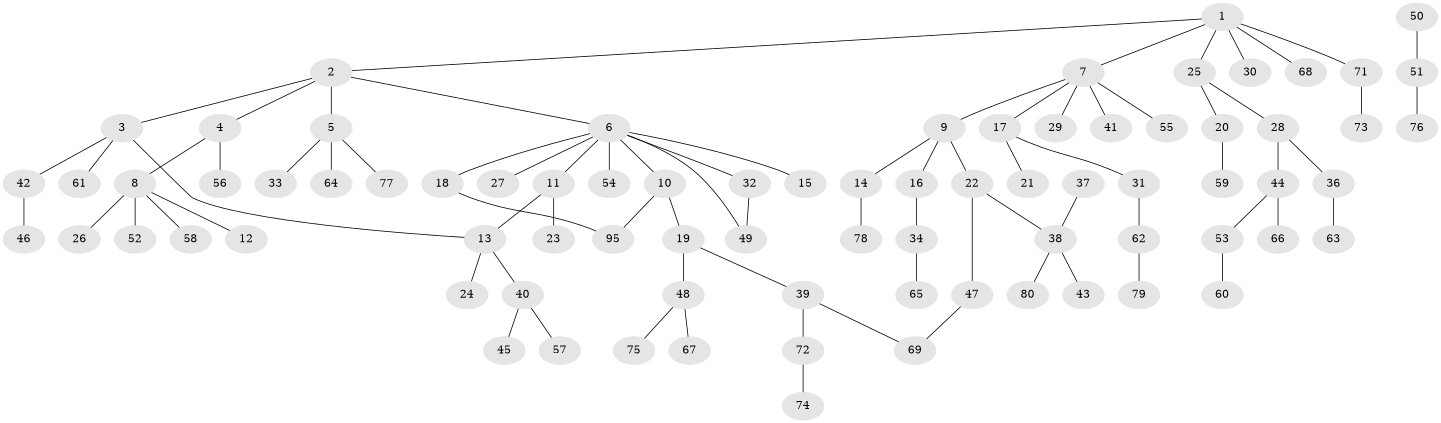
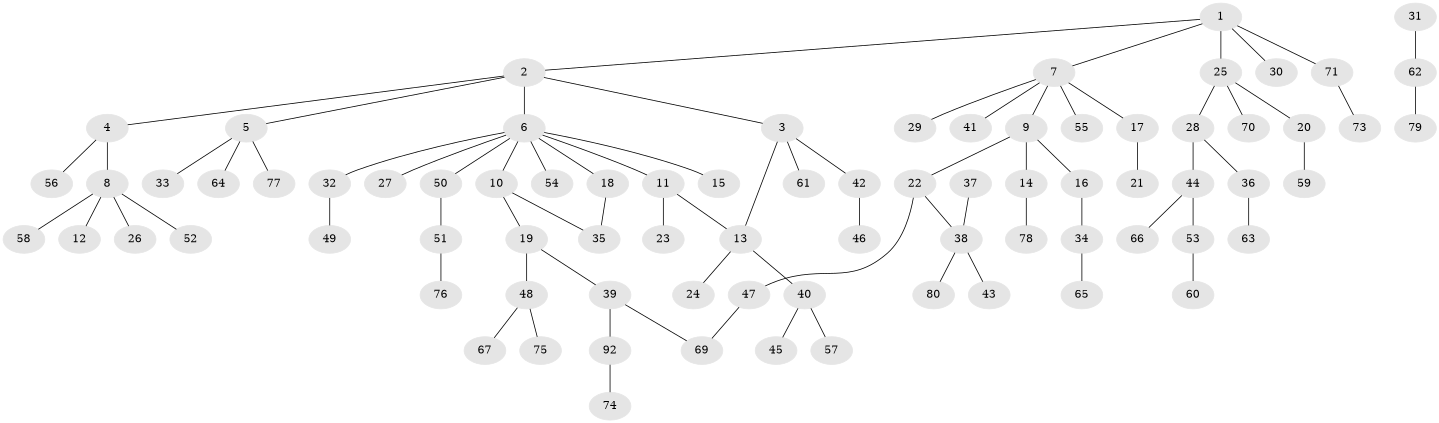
node "68": removed
node "70": added
edge "17" -- "31": removed
edge "6" -- "49": now "6" -- "50"
node "95": label "95" -> "35"
node "72": label "72" -> "92"
